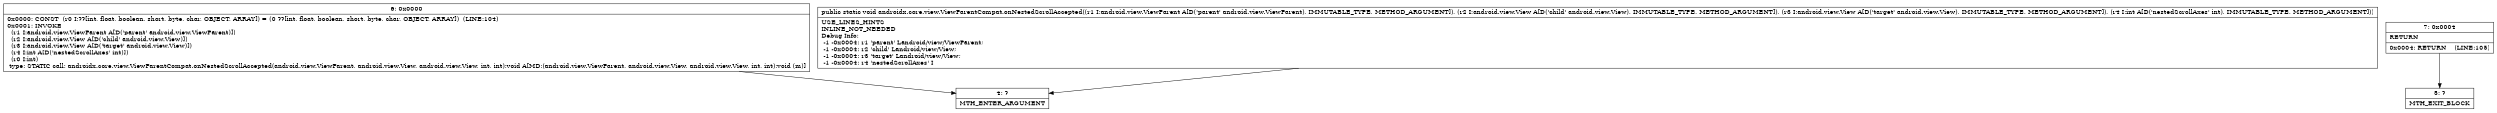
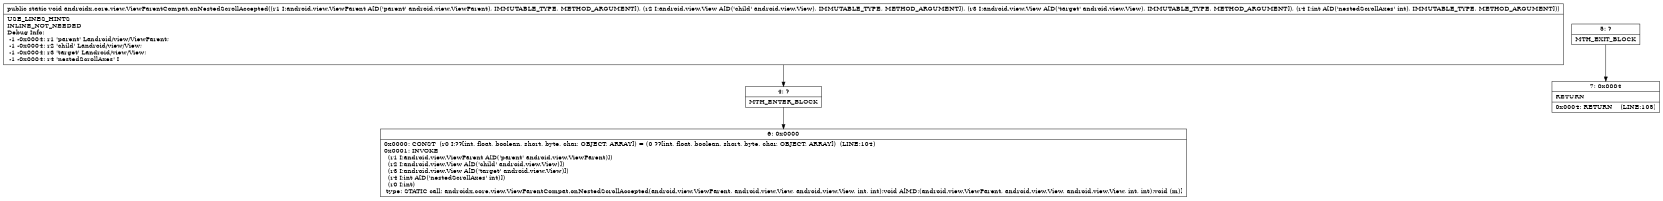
edge "7: 0x0004" -> "5: ?": reversed
edge "6: 0x0000" -> "4: ?": reversed
node "4: ?": text "MTH_ENTER_ARGUMENT" -> "MTH_ENTER_BLOCK"
